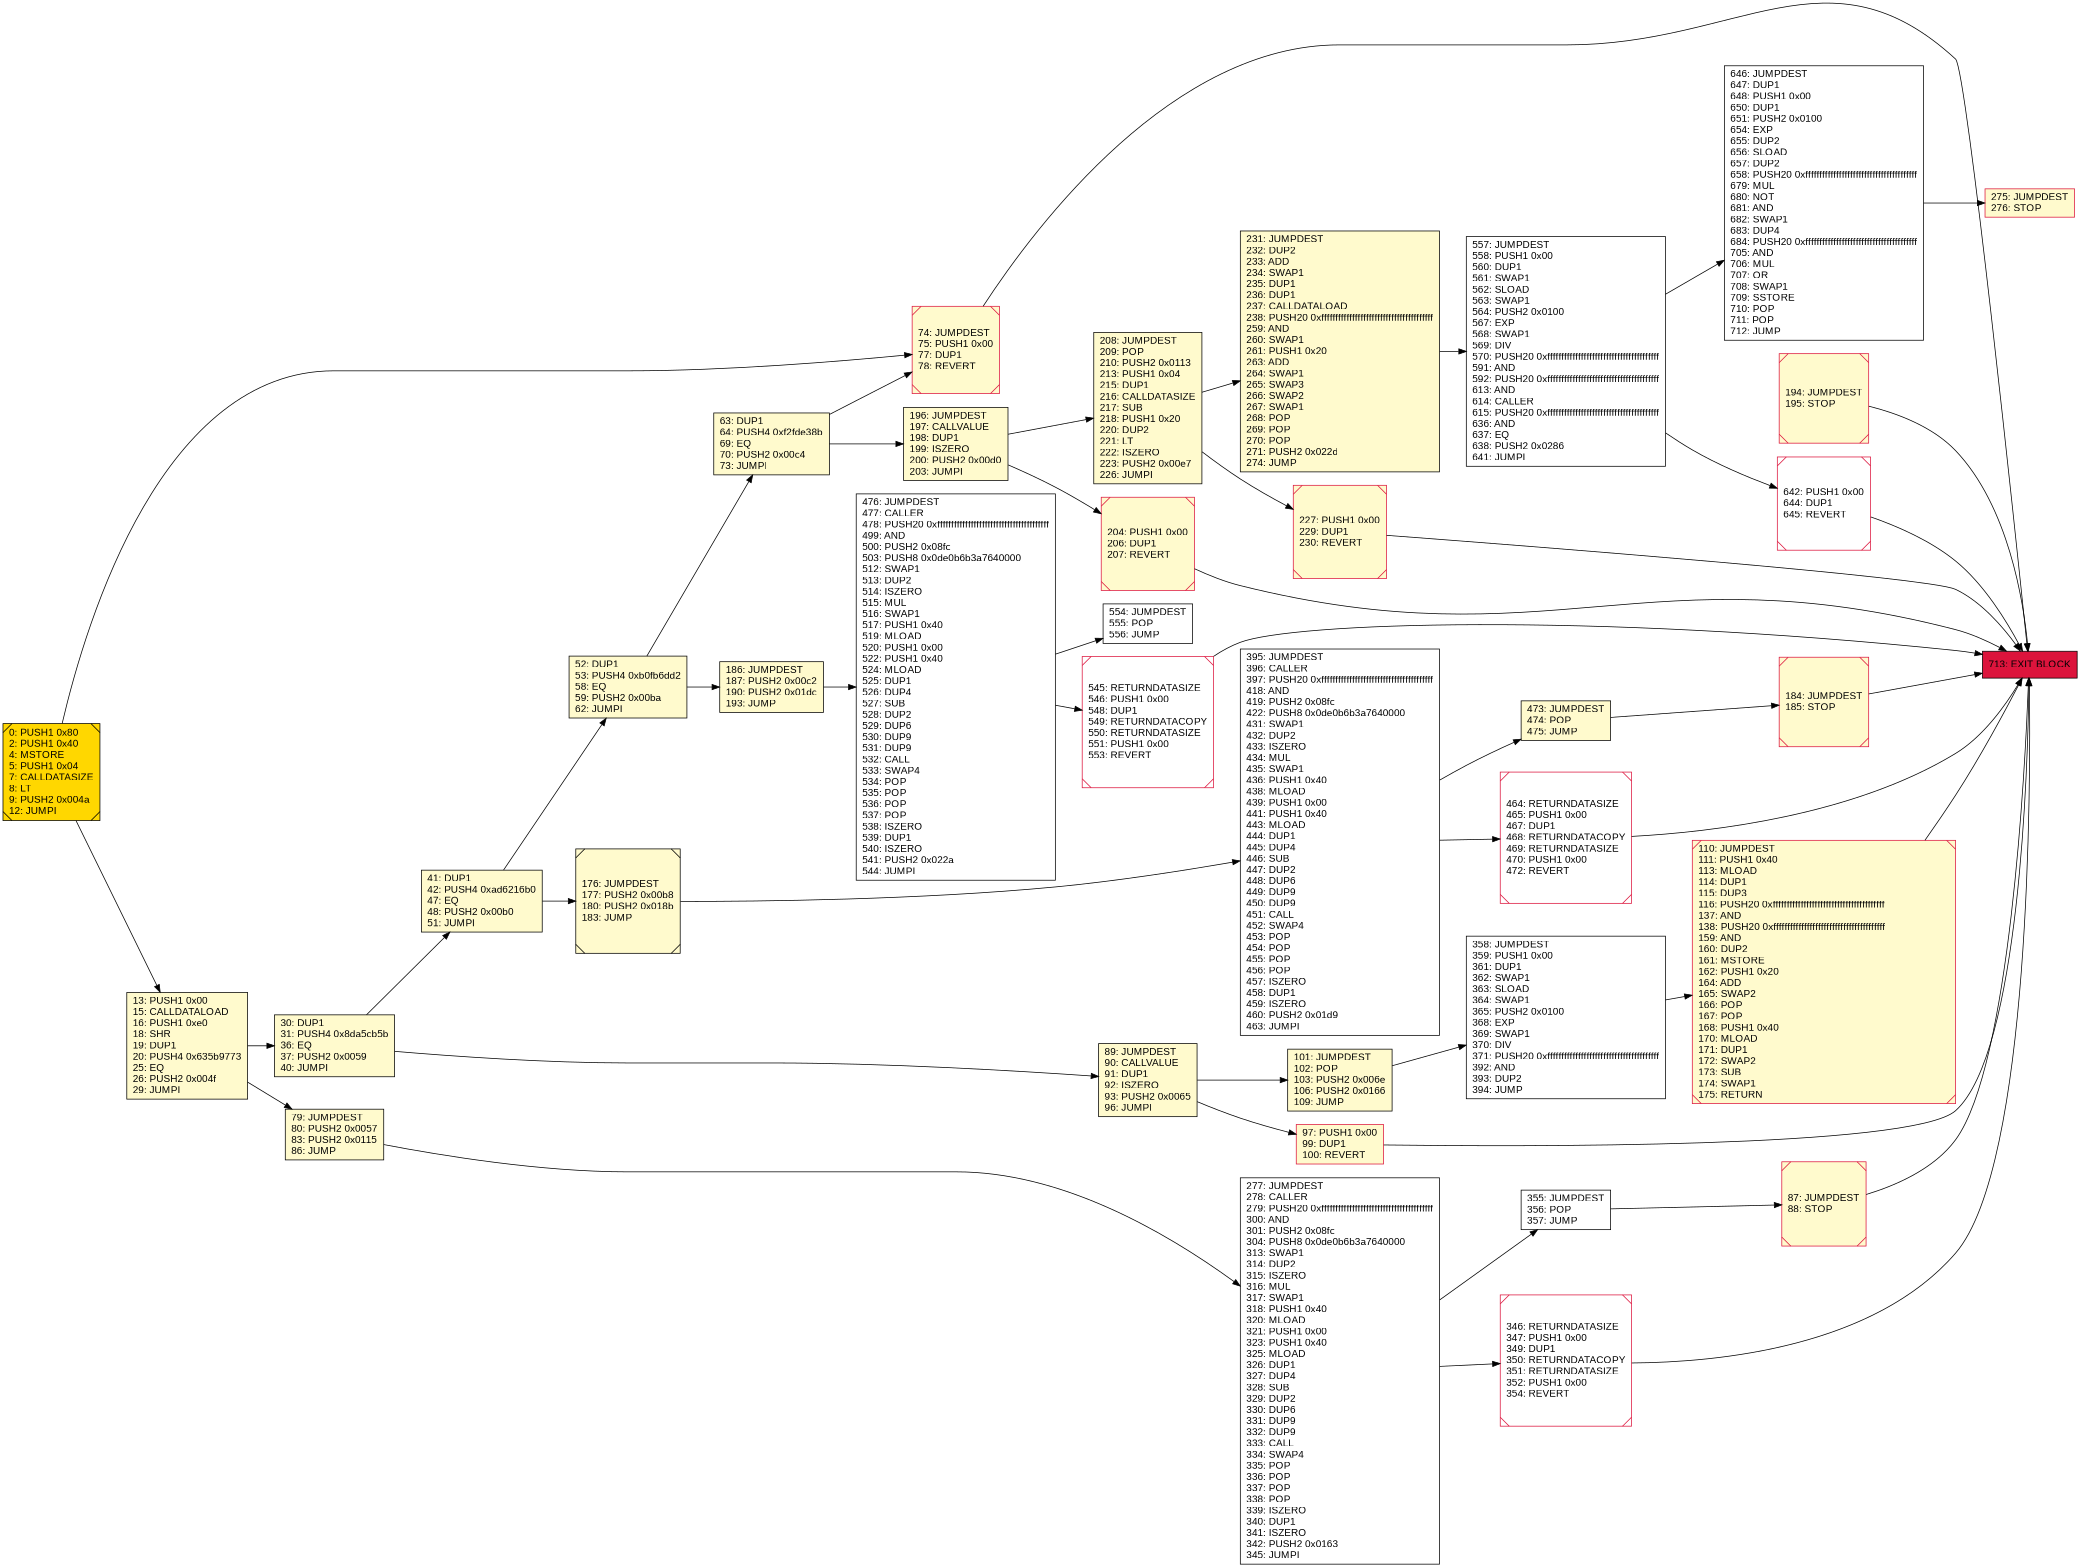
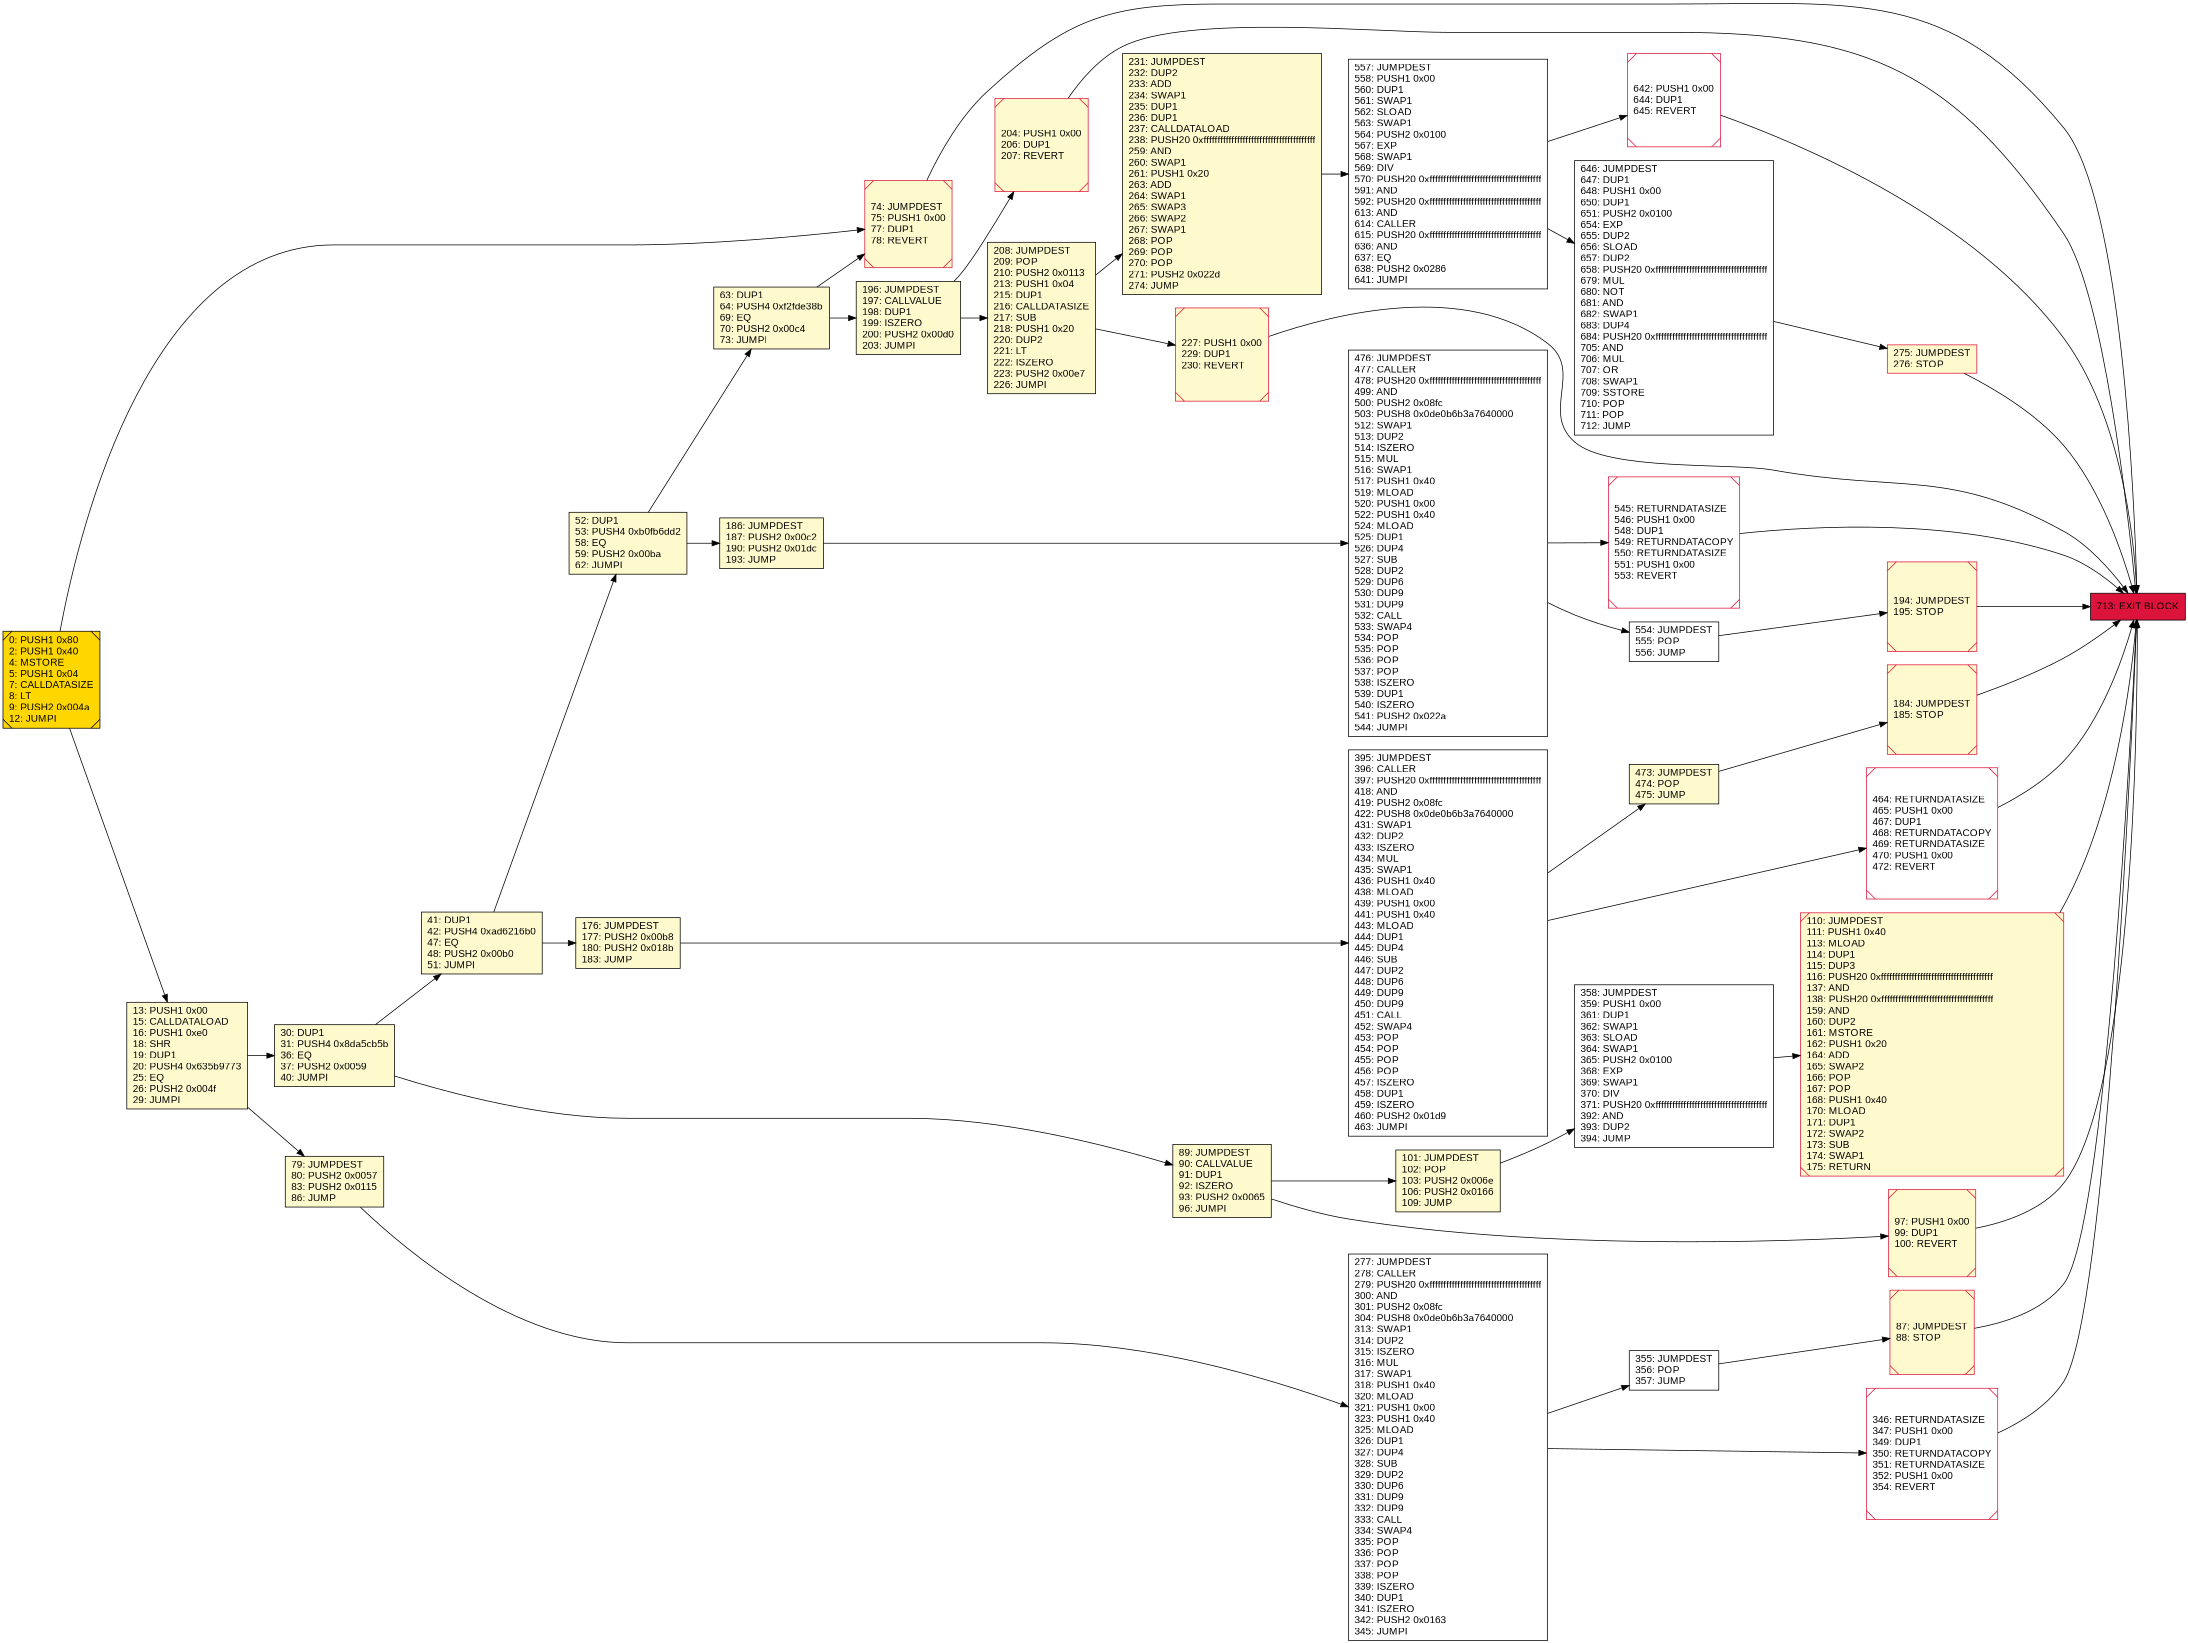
edge "275: JUMPDEST 276: STOP" -> "713: EXIT BLOCK": added
edge "554: JUMPDEST 555: POP 556: JUMP" -> "194: JUMPDEST 195: STOP": added
node "176: JUMPDEST 177: PUSH2 0x00b8 180: PUSH2 0x018b 183: JUMP": shape Msquare -> box
node "97: PUSH1 0x00 99: DUP1 100: REVERT": shape box -> Msquare
